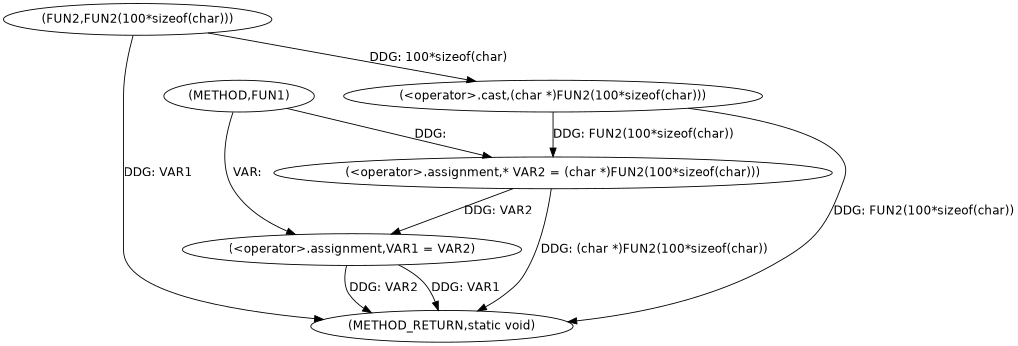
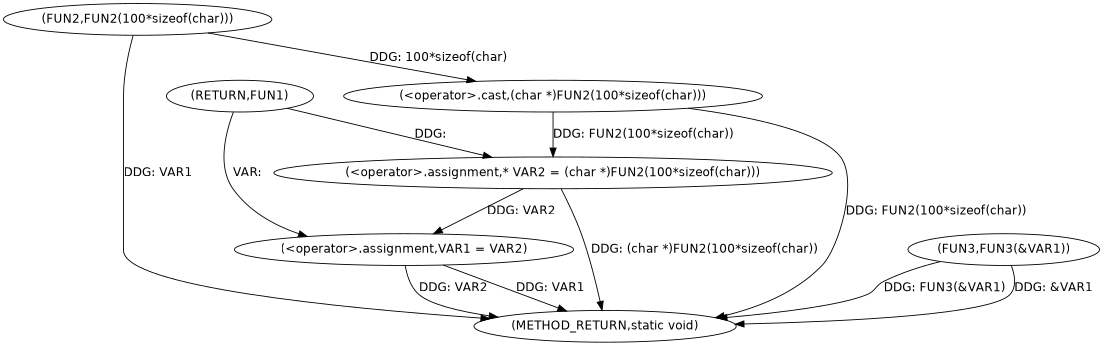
node "(METHOD,FUN1)": label "(METHOD,FUN1)" -> "(RETURN,FUN1)"
node "(FUN3,FUN3(&VAR1))": added
